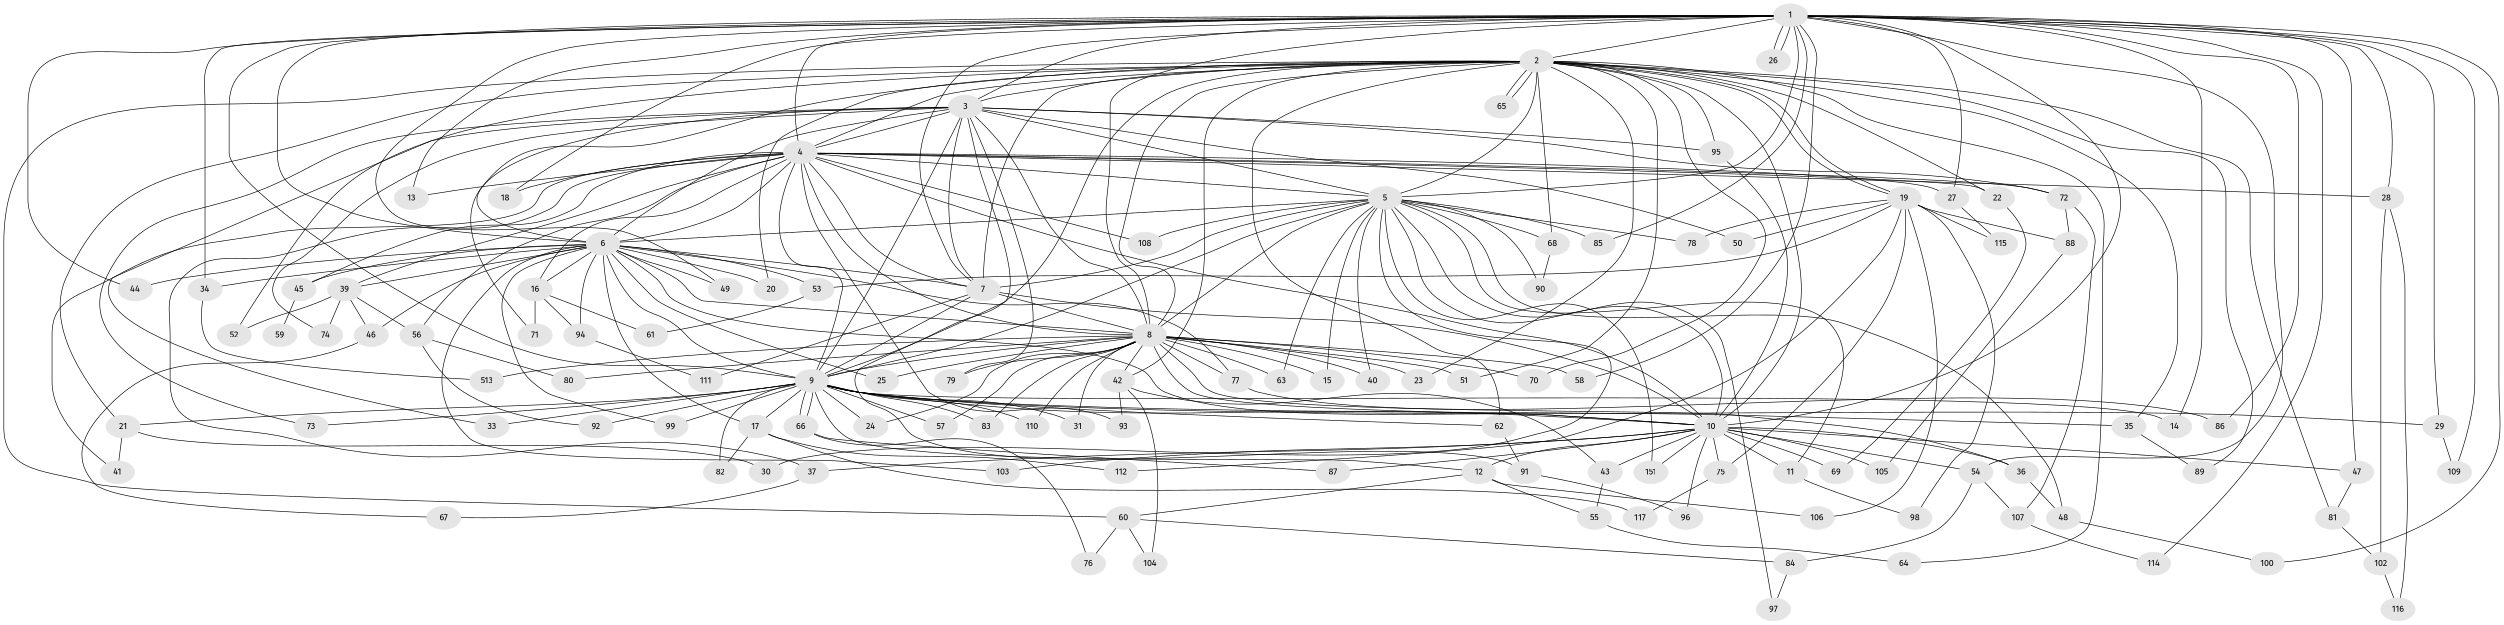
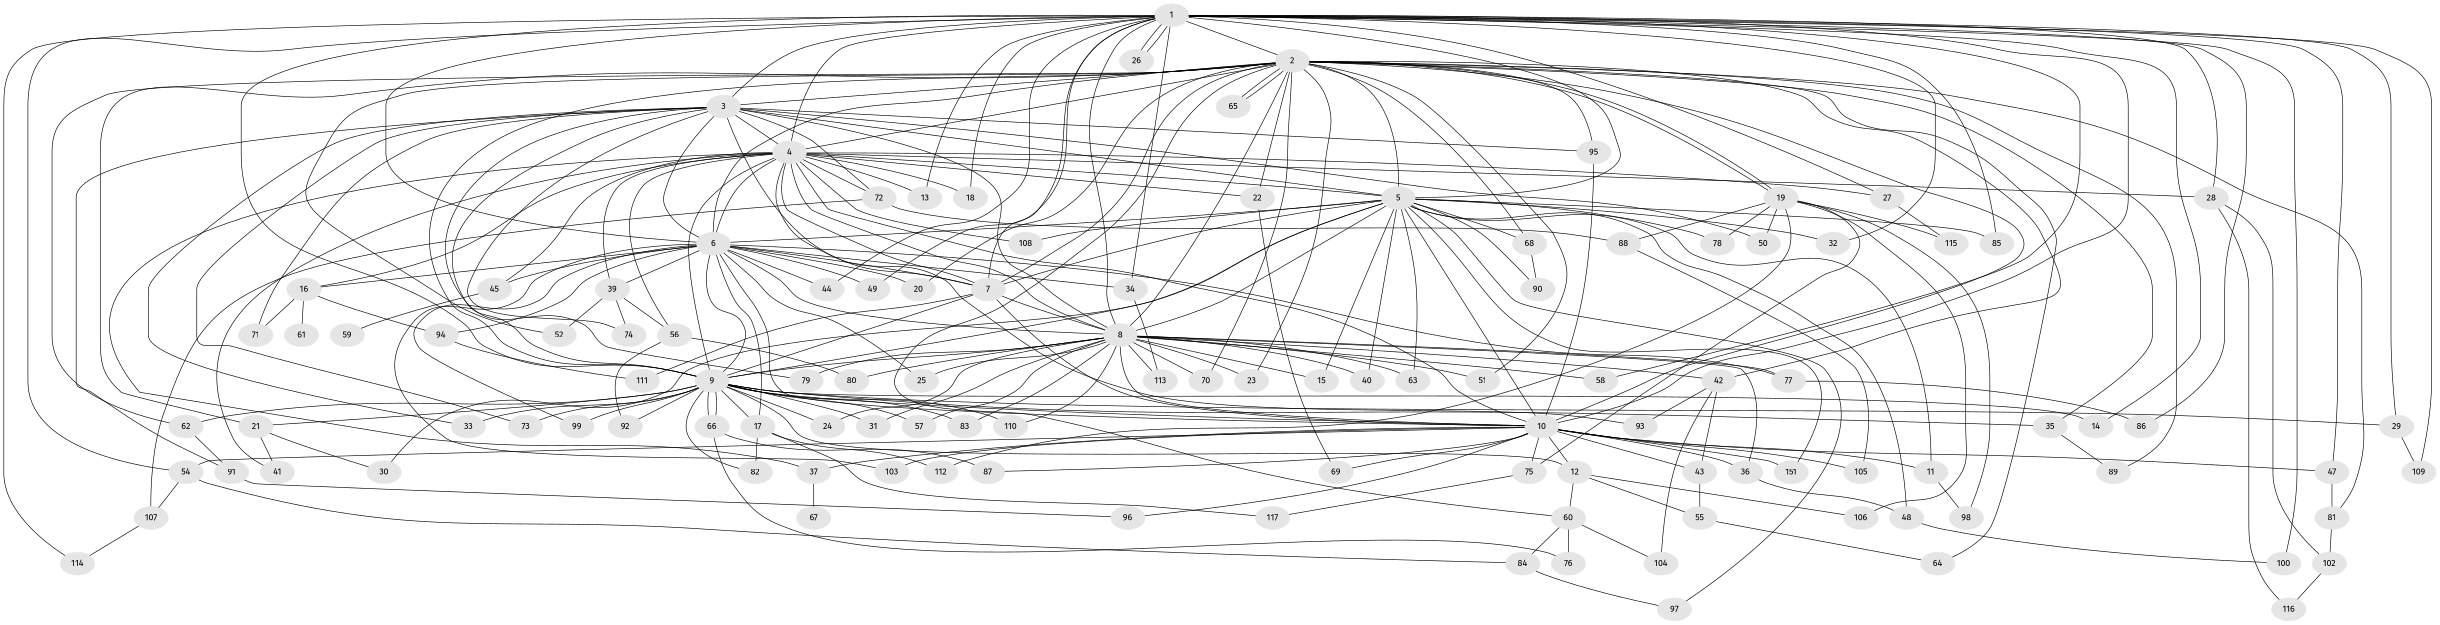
node "32": added
node "53": removed
node "46": removed
node "513": label "513" -> "113"
